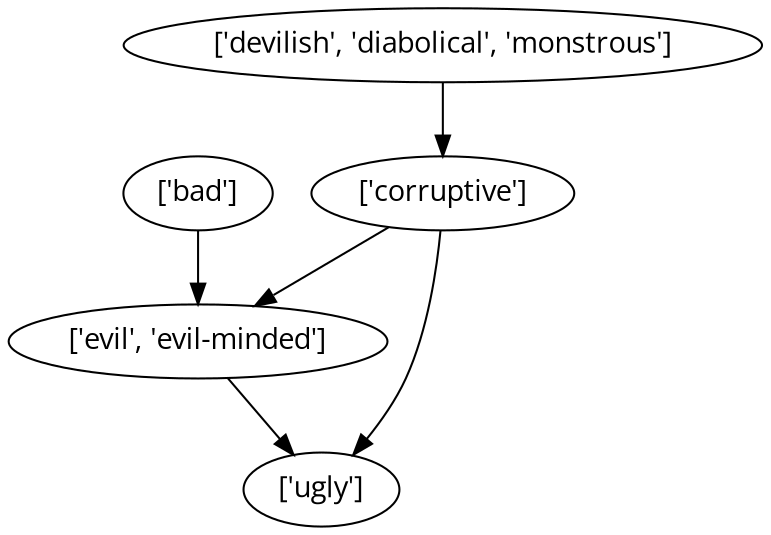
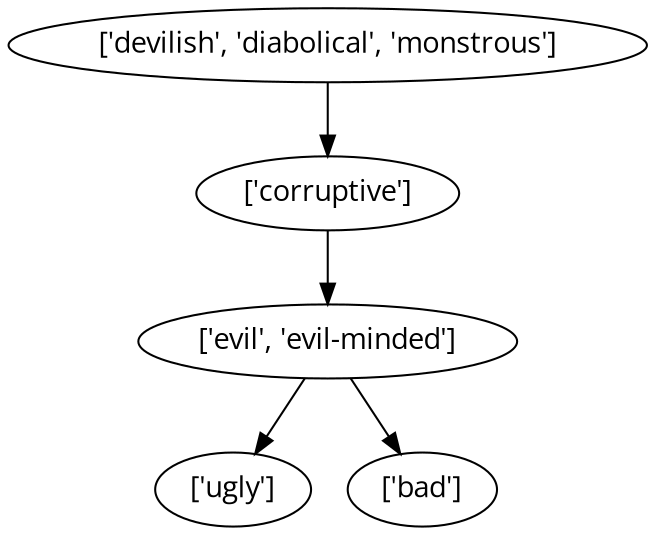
edge "['bad']" -> "['evil', 'evil-minded']": reversed
edge "['corruptive']" -> "['ugly']": removed
